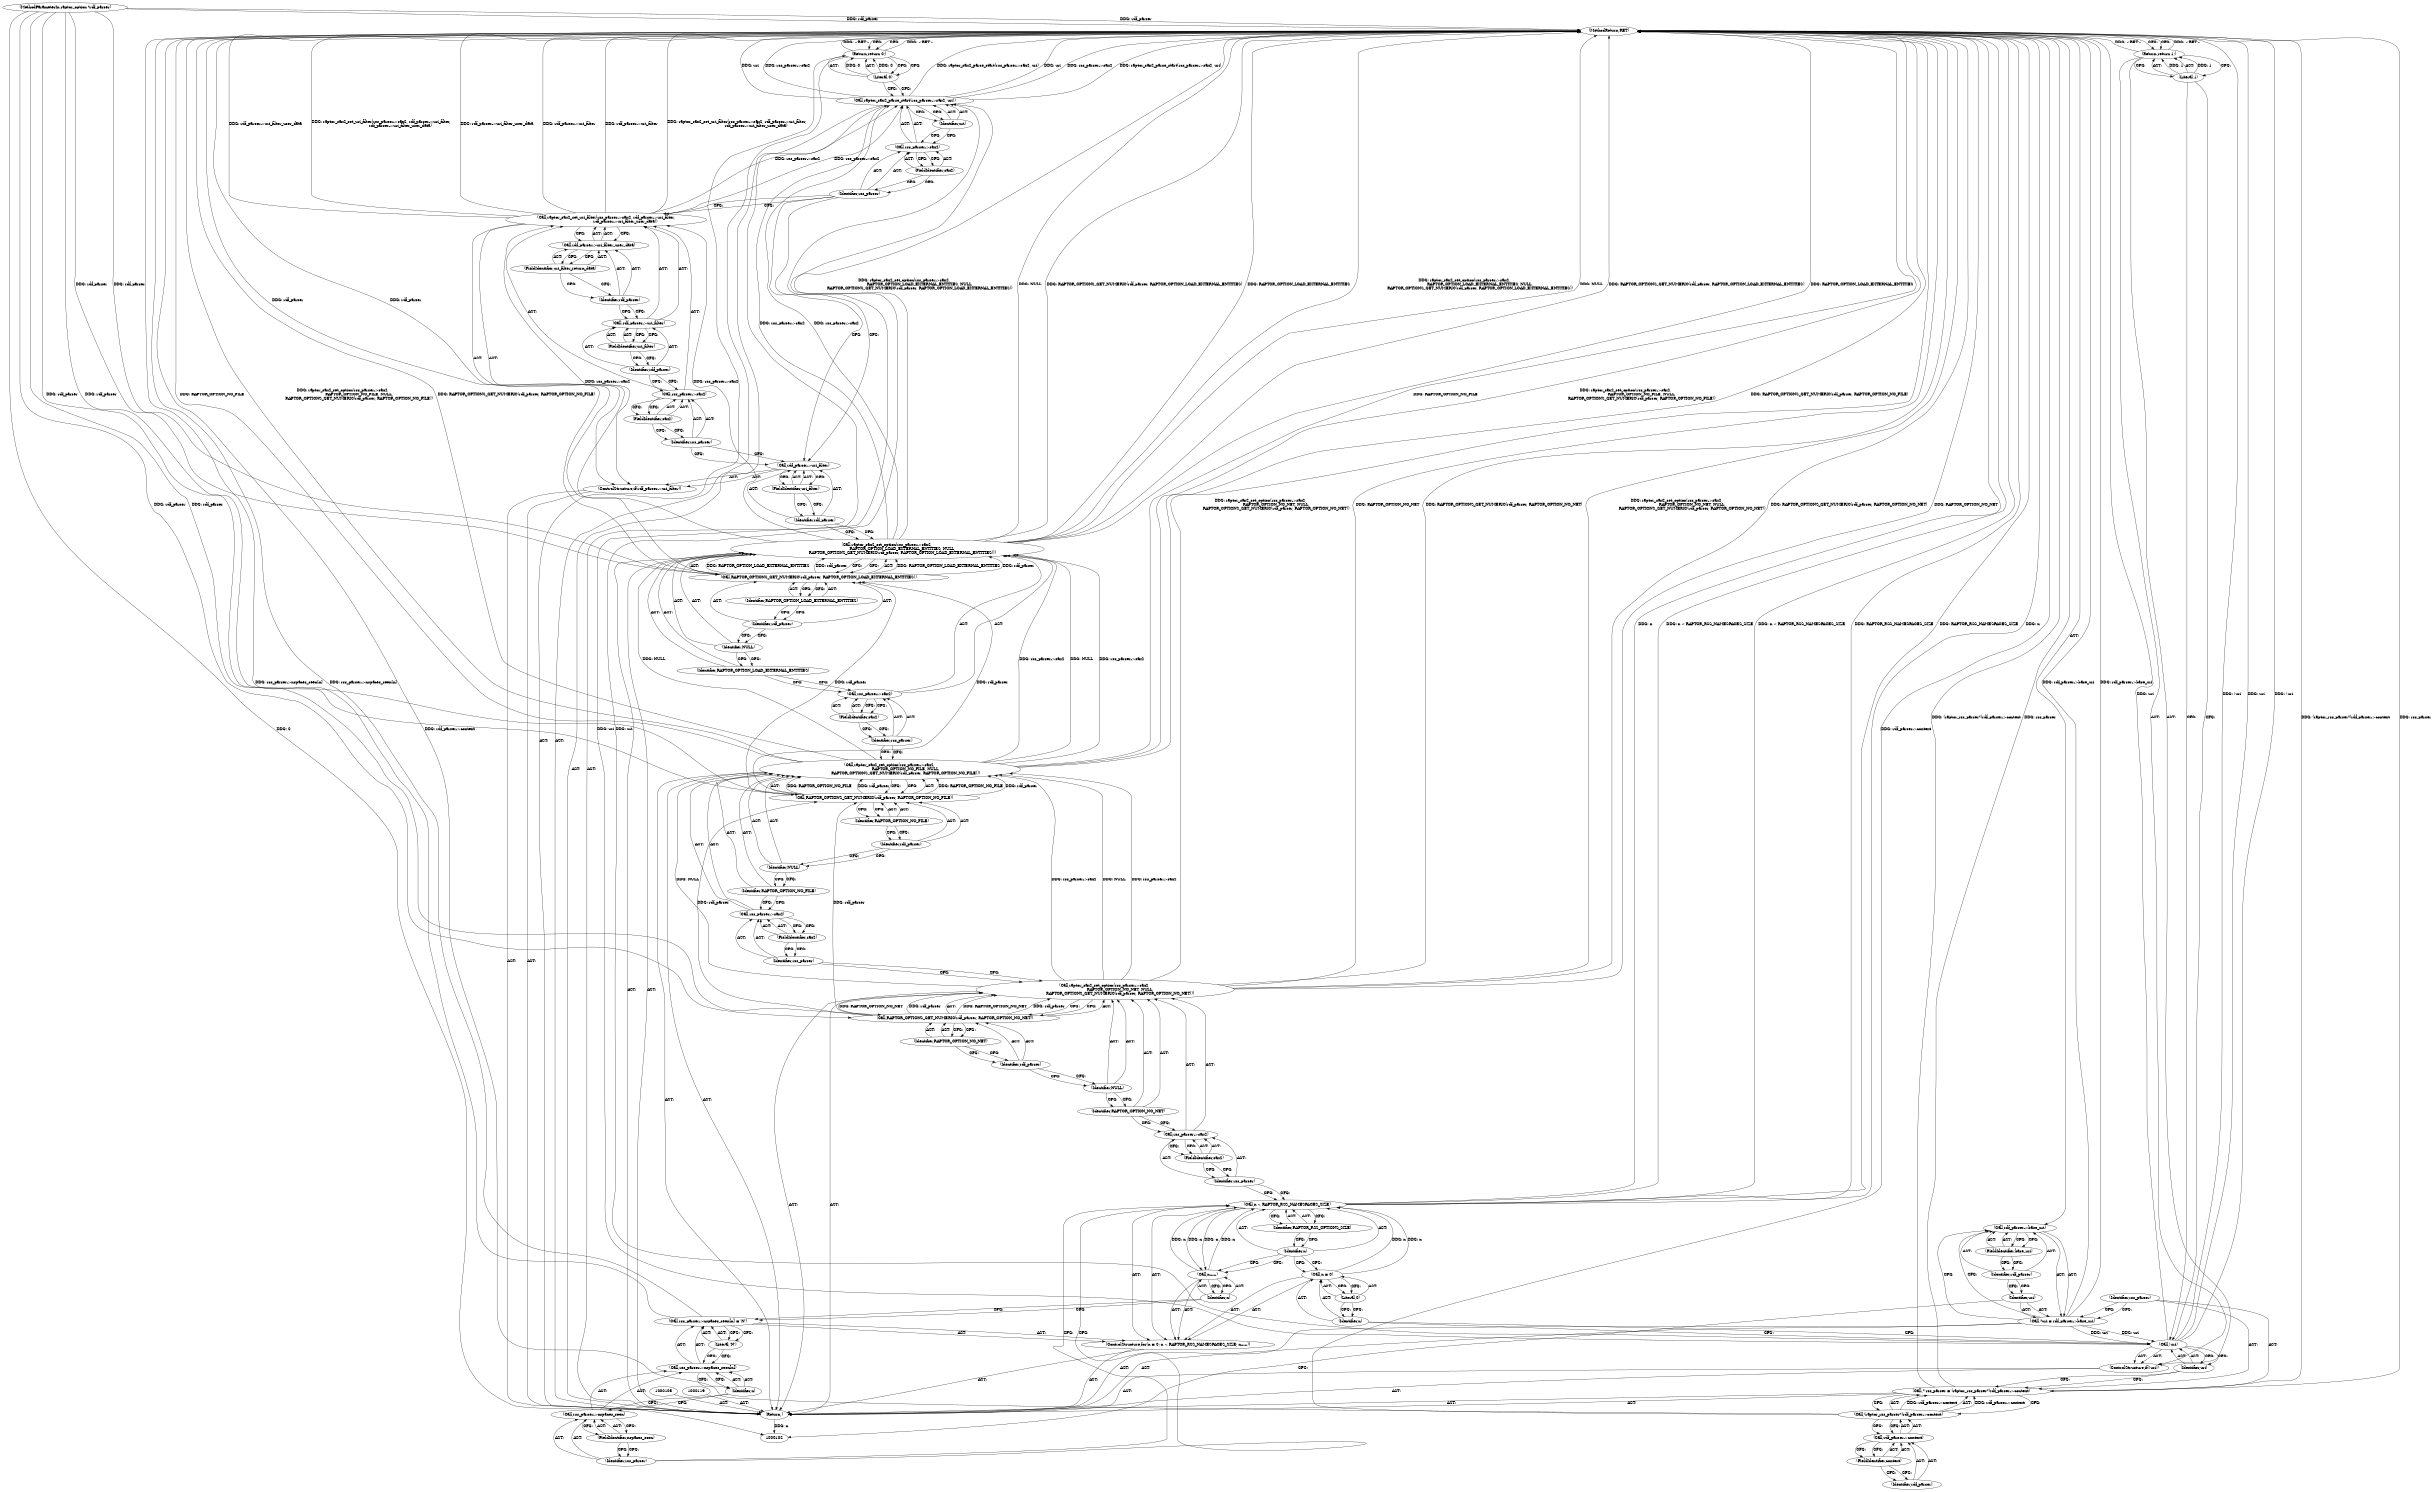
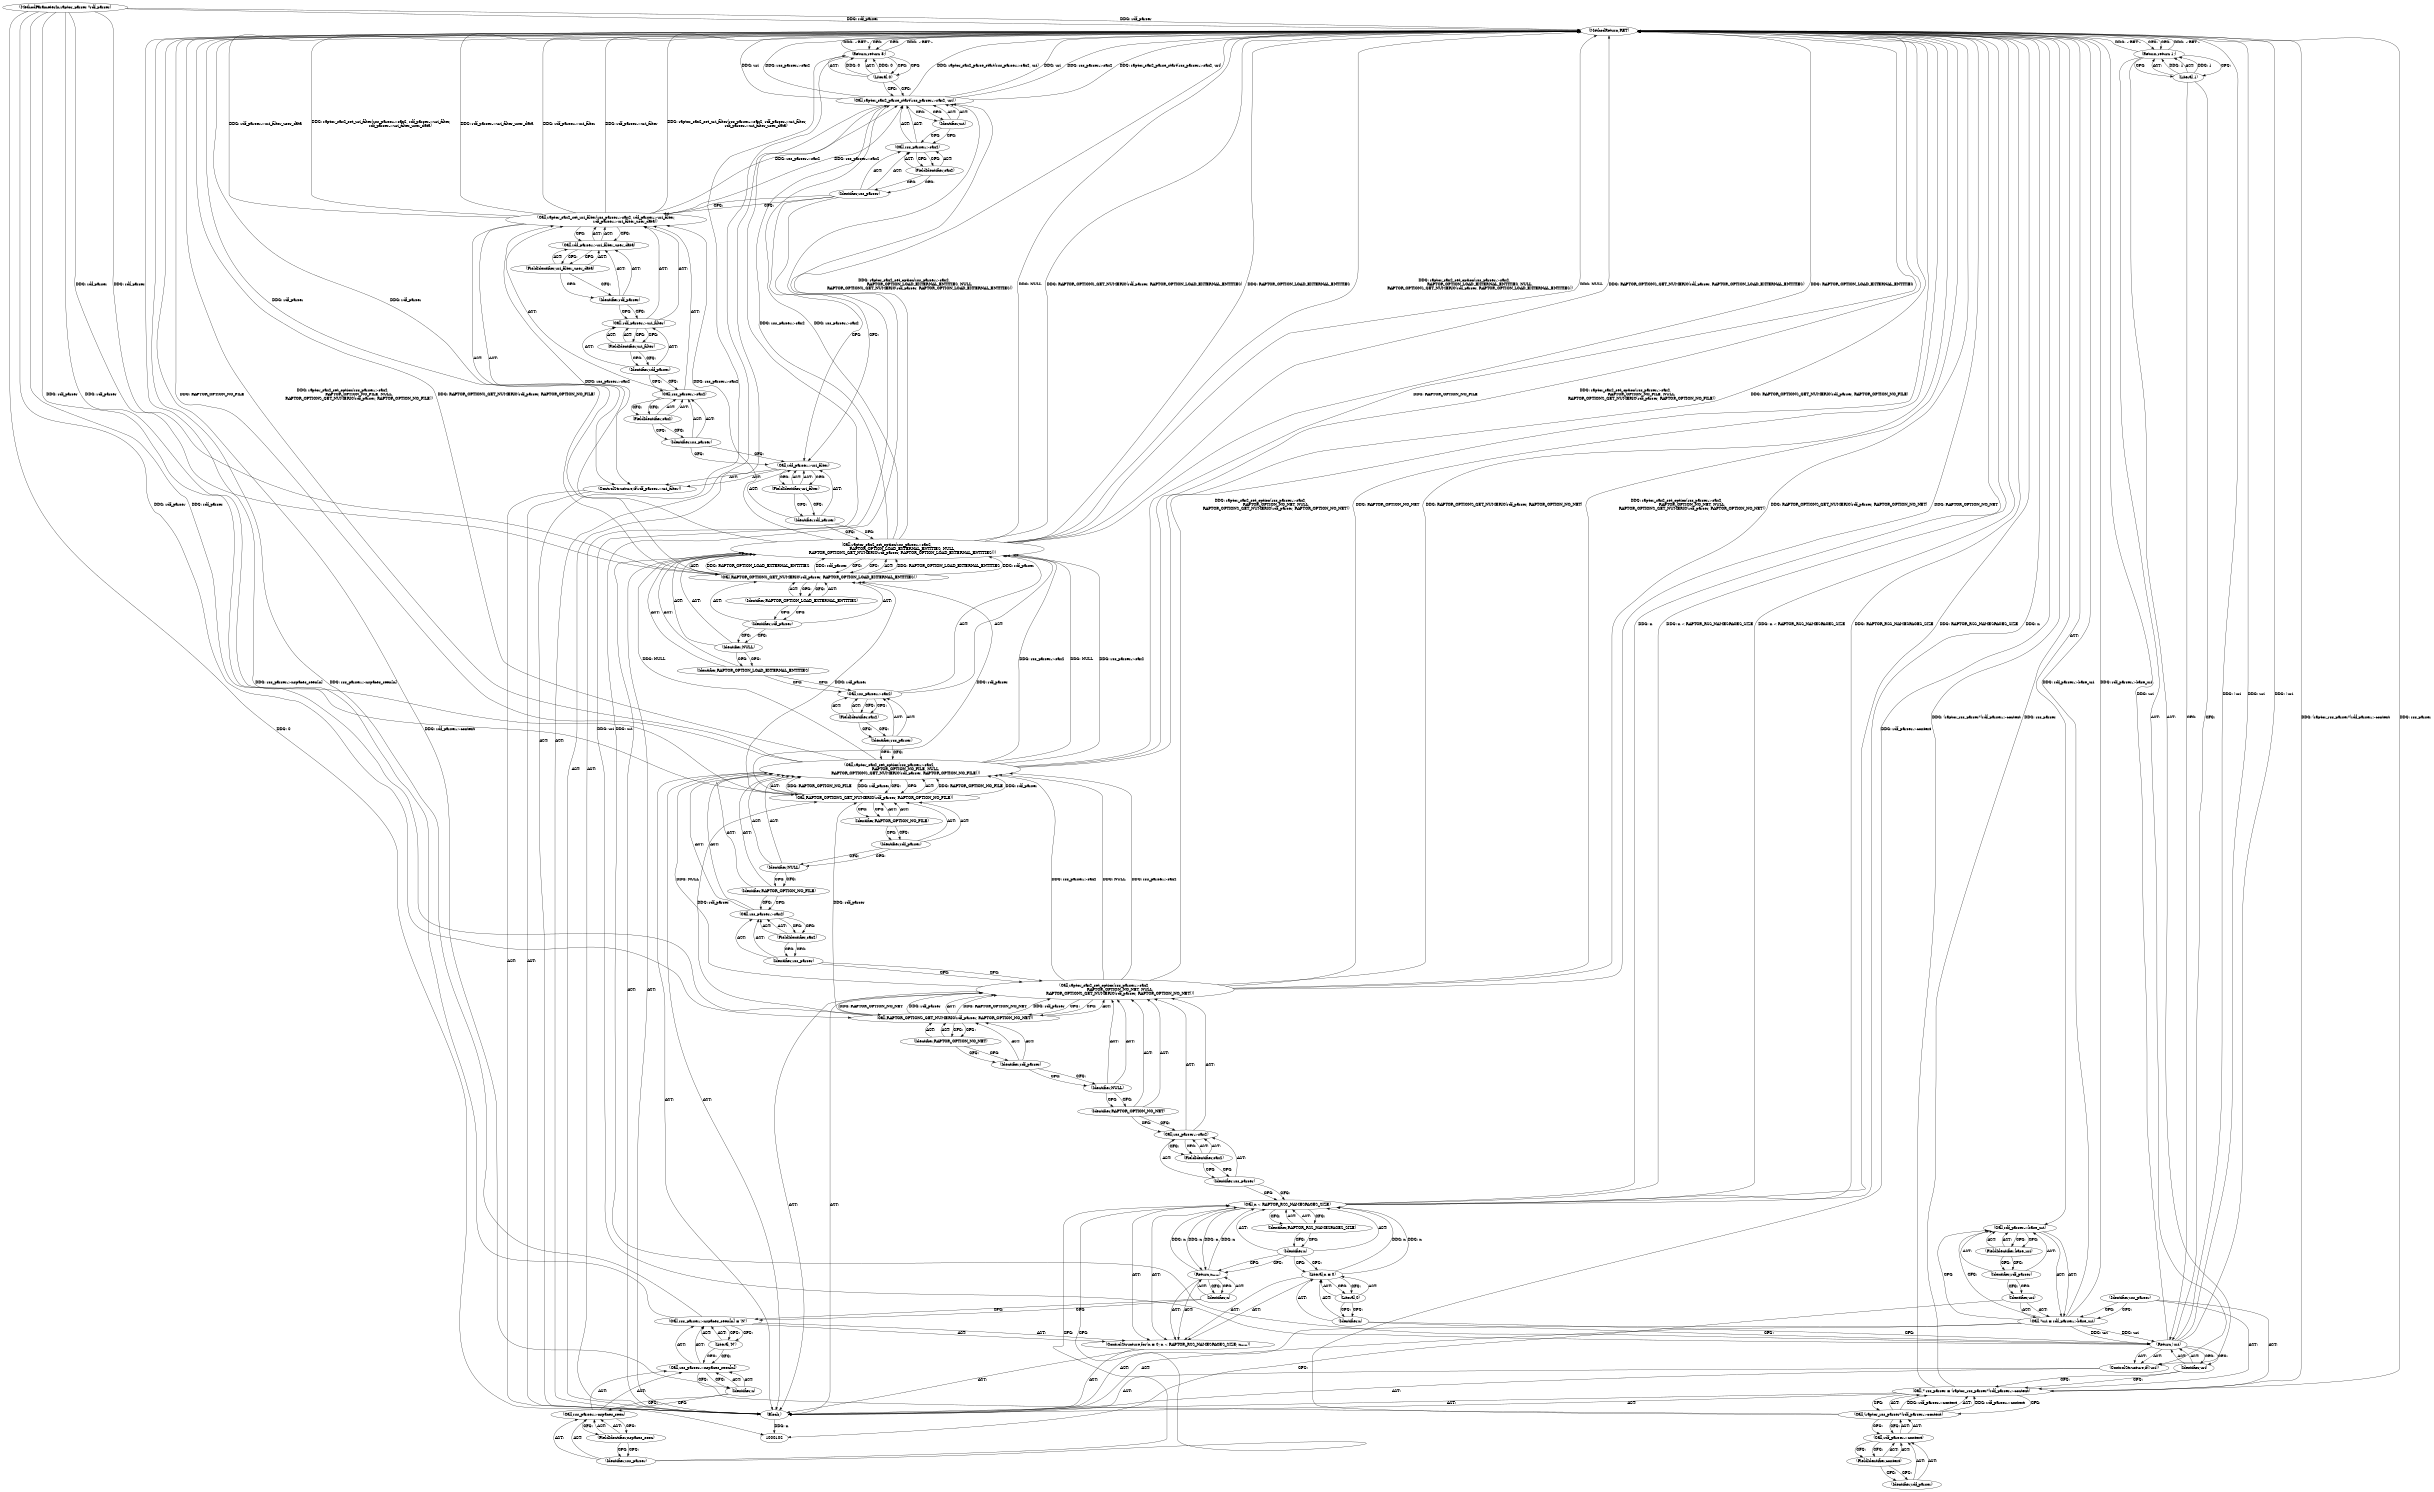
node "(MethodParameterIn,raptor_option *rdf_parser)": label "(MethodParameterIn,raptor_option *rdf_parser)" -> "(MethodParameterIn,raptor_parser *rdf_parser)"
node "(Return,return 0;)": label "(Return,return 0;)" -> "(Return,return 8;)"
node "(FieldIdentifier,uri_filter_return_data)": label "(FieldIdentifier,uri_filter_return_data)" -> "(FieldIdentifier,uri_filter_user_data)"
node "(Identifier,RAPTOR_RSS_OPTIONS_SIZE)": label "(Identifier,RAPTOR_RSS_OPTIONS_SIZE)" -> "(Identifier,RAPTOR_RSS_NAMESPACES_SIZE)"
node "(Call,n++)": label "(Call,n++)" -> "(Return,n++)"
node "(Call,n = 0)": label "(Call,n = 0)" -> "(Literal,n = 0)"
node "(Call,!uri)": label "(Call,!uri)" -> "(Return,!uri)"
node "1000105": removed
node "1000119": removed
node "(Return,)": label "(Return,)" -> "(Block,)"
